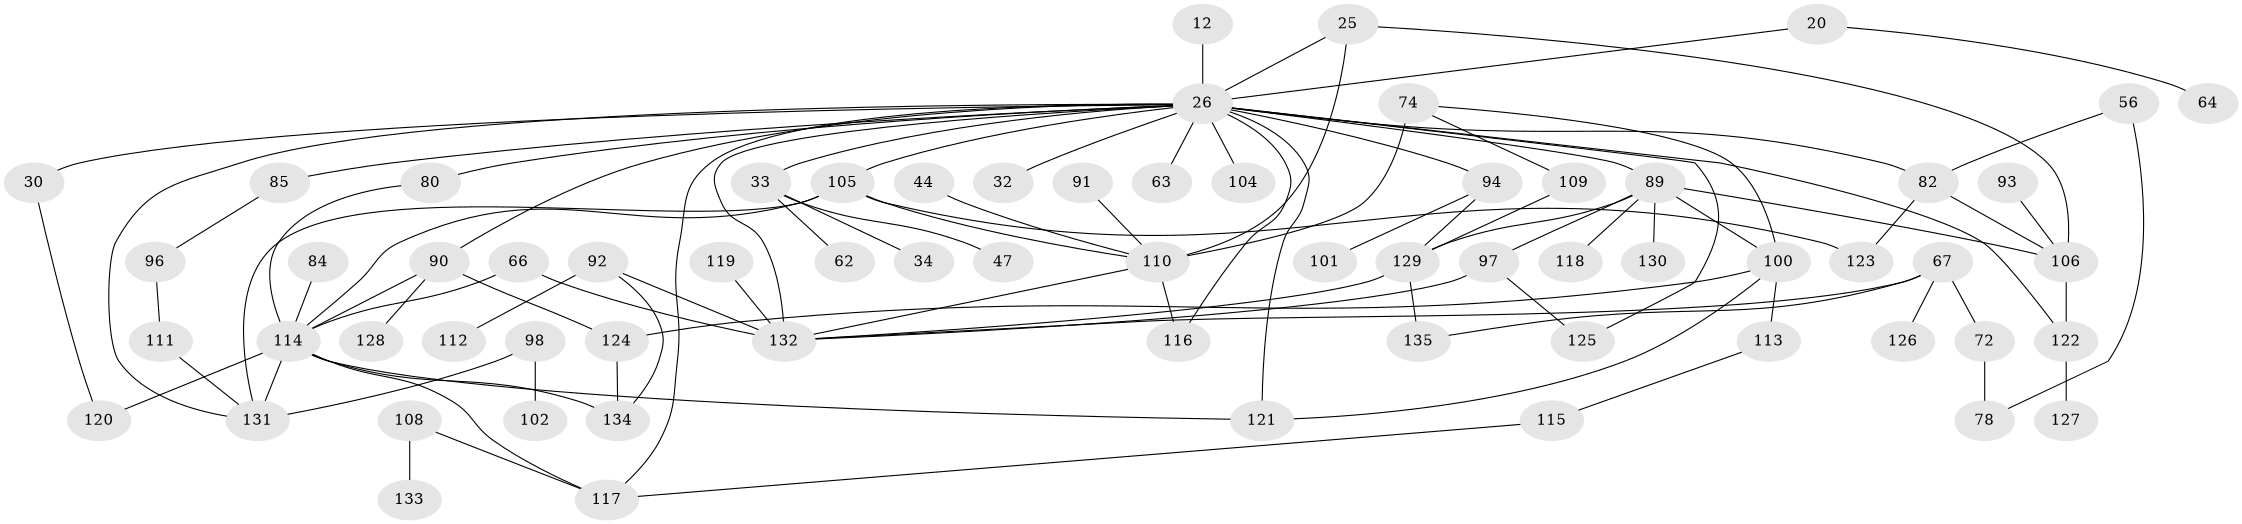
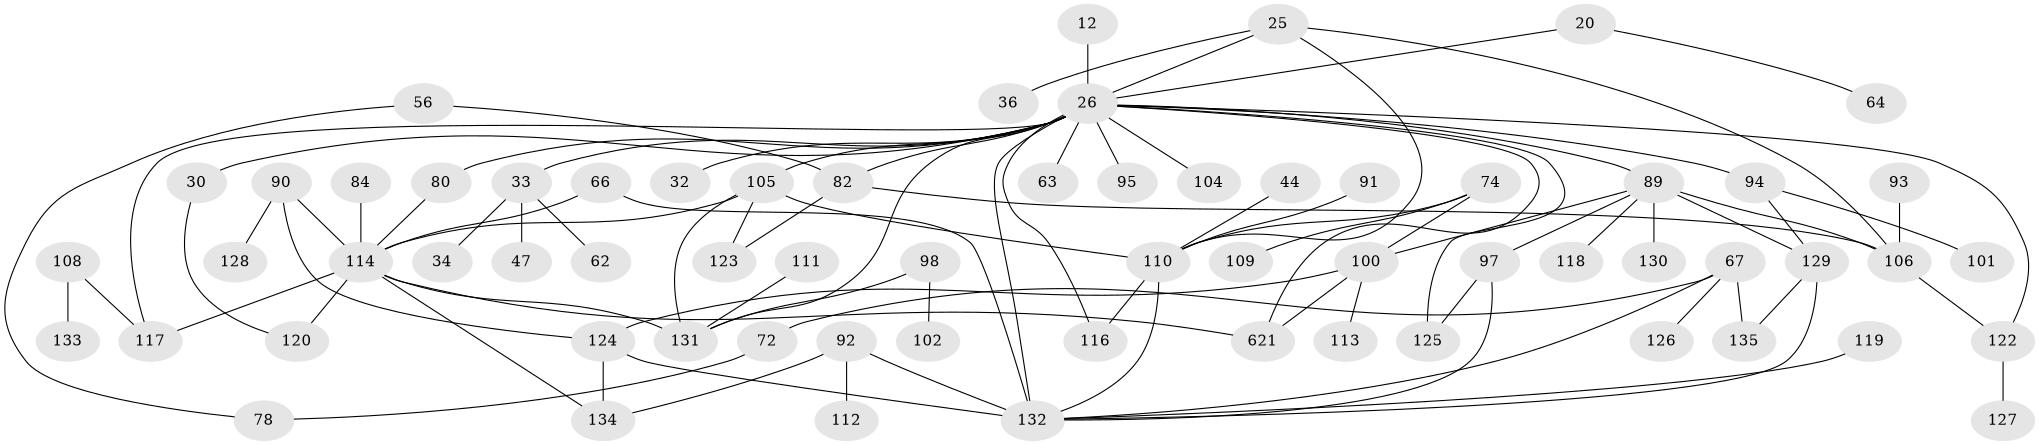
node "36": added
edge "26" -- "90": removed
node "85": label "85" -> "95"
edge "109" -- "129": removed
node "96": removed
edge "124" -- "132": added
node "121": label "121" -> "621"
node "115": removed
